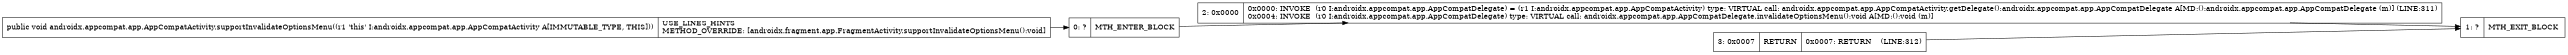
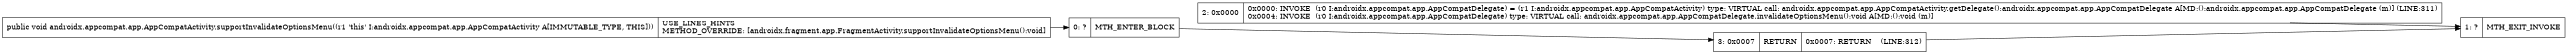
edge "0: ?" -> "2: 0x0000": now "0: ?" -> "3: 0x0007"
node "1: ?": text "MTH_EXIT_BLOCK" -> "MTH_EXIT_INVOKE"
